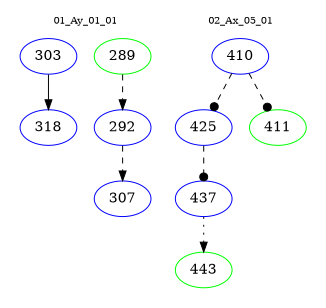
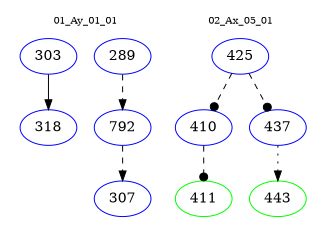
node "289": color green -> blue
edge "410" -> "425": reversed
node "292": label "292" -> "792"
